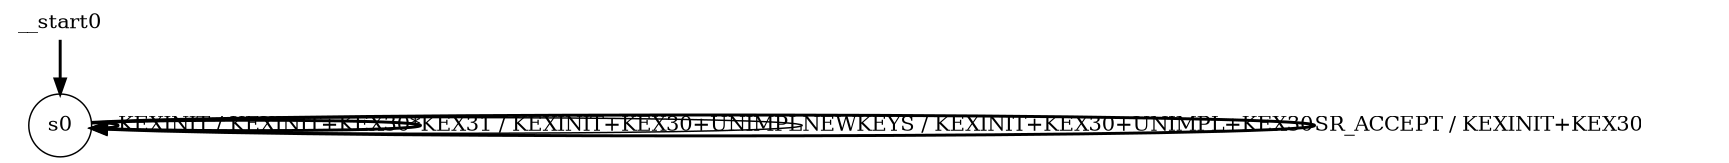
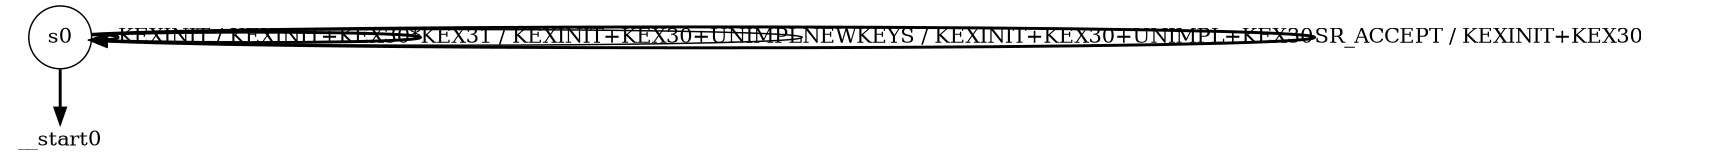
edge "__start0" -> "s0": reversed
